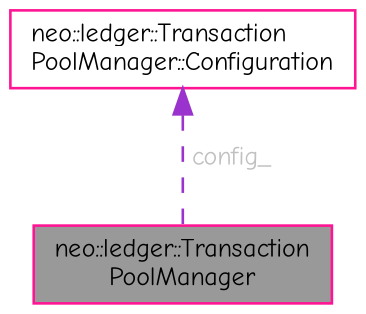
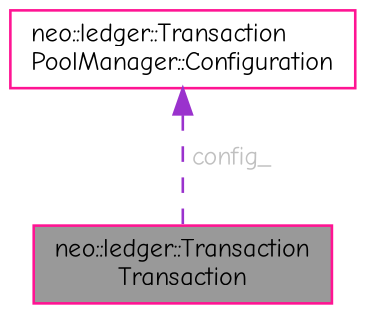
node "neo::ledger::Transaction PoolManager": label "neo::ledger::Transaction PoolManager" -> "neo::ledger::Transaction Transaction"
